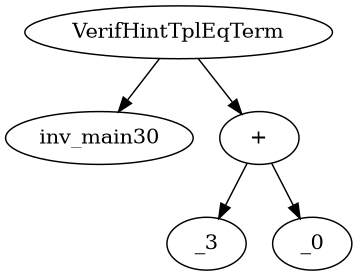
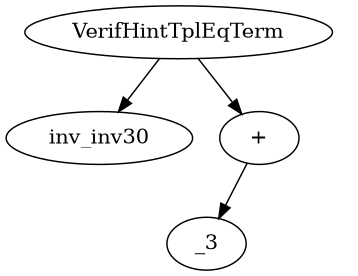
node "inv_main30": label "inv_main30" -> "inv_inv30"
node "_0": removed
